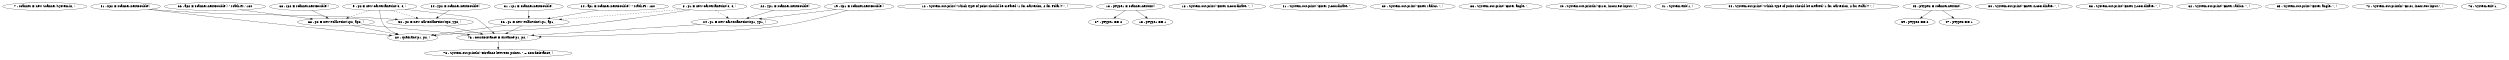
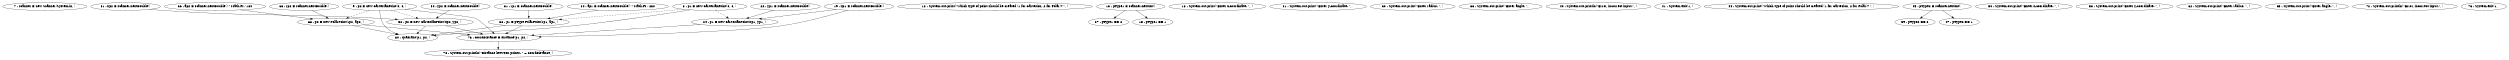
node "34 : ap1 = scanner.nextDouble() * Math.PI / 180": label "34 : ap1 = scanner.nextDouble() * Math.PI / 180" -> "34 : ap1 = scanner.nextDouble() * Math.PI / 280"
node "36 : p1 = new PolarPoint(rp1, ap1, )": label "36 : p1 = new PolarPoint(rp1, ap1, )" -> "36 : p1 = pType PolarPoint(rp1, ap1, )"
edge "51 : xp2 = scanner.nextDouble()" -> "80 : quadrant(p1, p2, )": now "52 : p2 = new CartesianPoint(xp2, yp2, )" -> "80 : quadrant(p1, p2, )"
